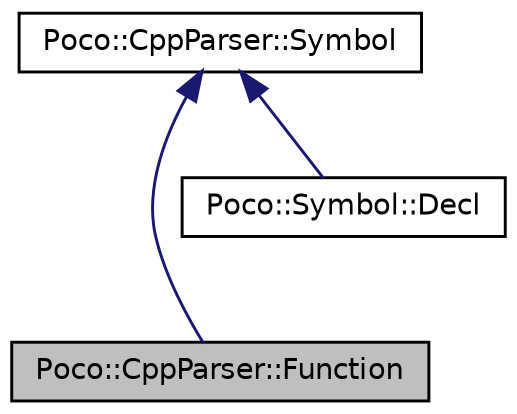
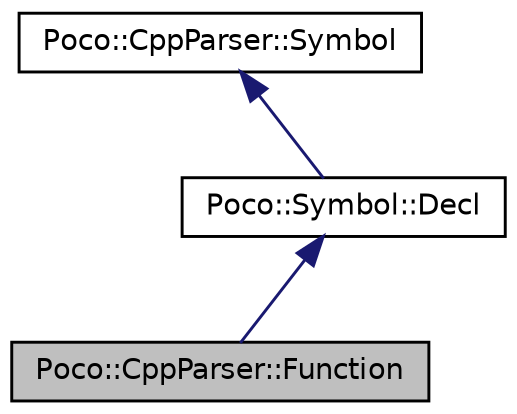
edge "Poco::CppParser::Function" -> "Poco::CppParser::Symbol": now "Poco::CppParser::Function" -> "Poco::Symbol::Decl"
